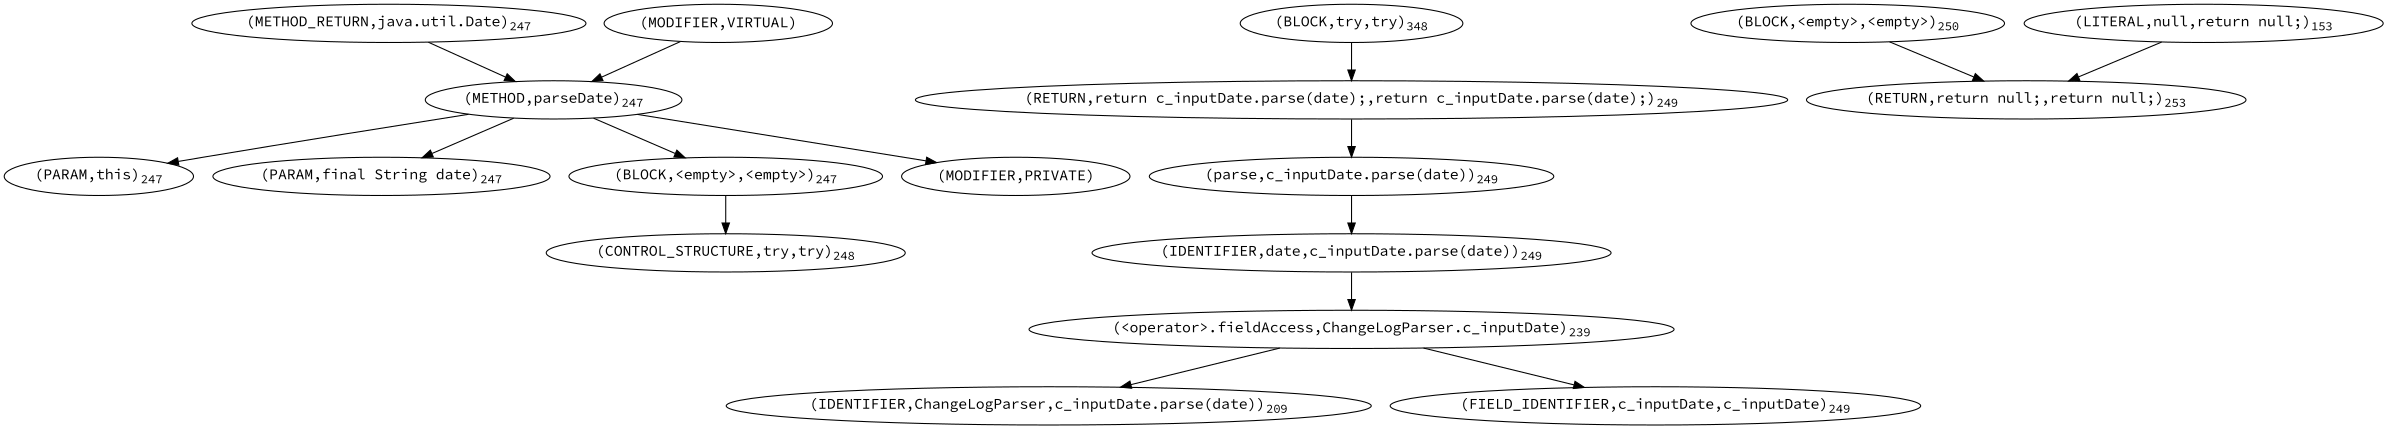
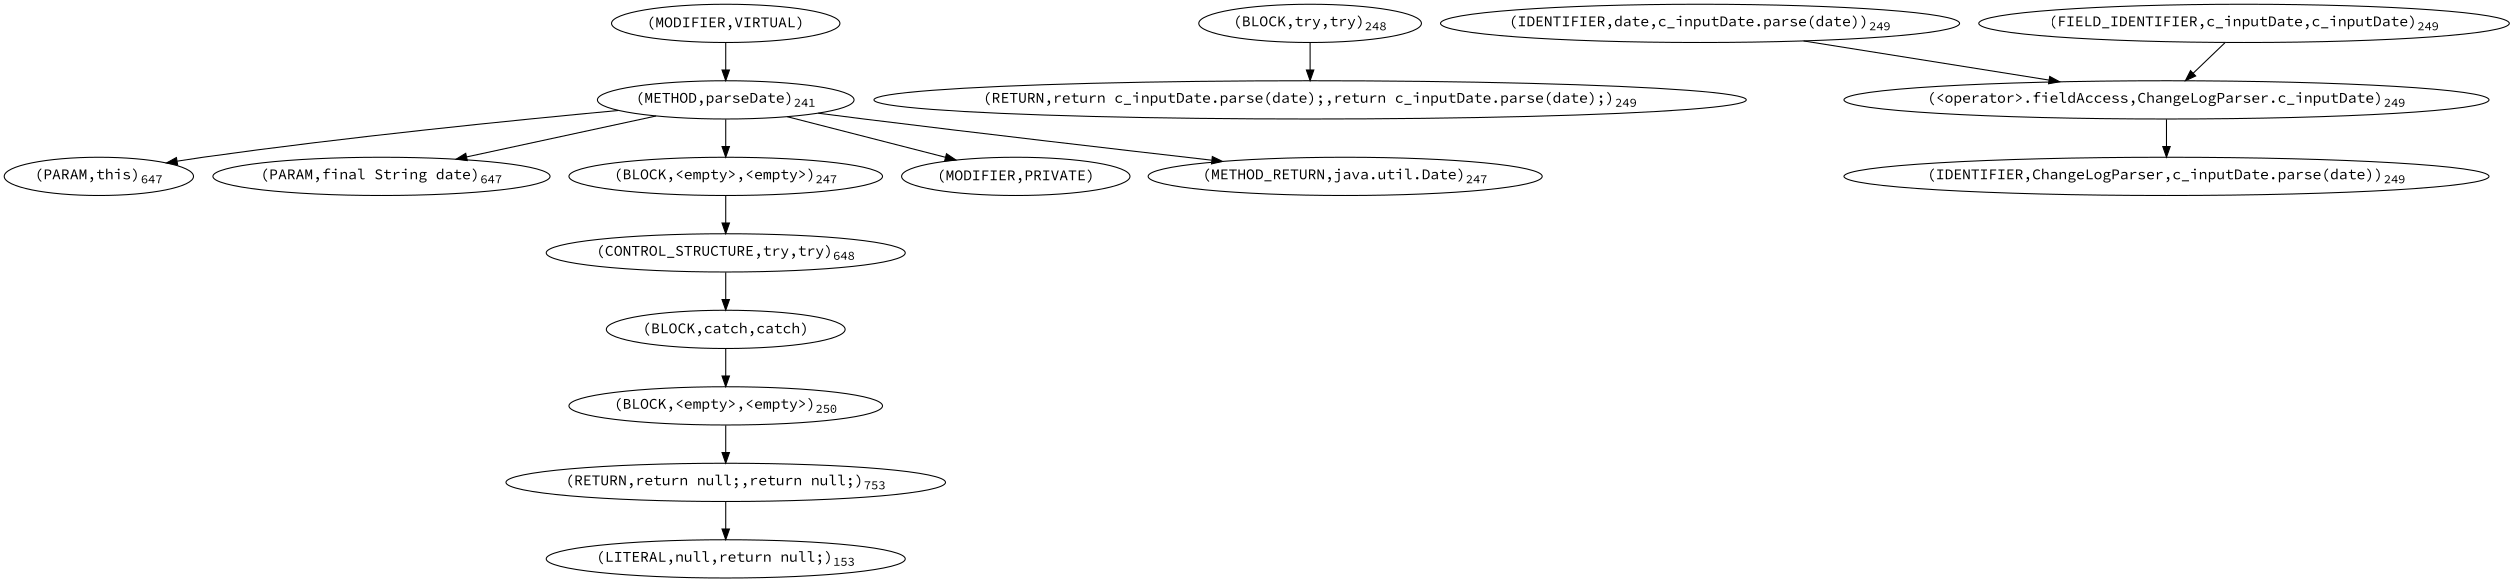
node "(BLOCK,try,try)": text "348" -> "248"
edge "(LITERAL,null,return null;)" -> "(RETURN,return null;,return null;)": reversed
edge "(METHOD_RETURN,java.util.Date)" -> "(METHOD,parseDate)": reversed
node "(METHOD,parseDate)": text "247" -> "241"
node "(RETURN,return null;,return null;)": text "253" -> "753"
node "(PARAM,this)": text "247" -> "647"
node "(PARAM,final String date)": text "247" -> "647"
node "(parse,c_inputDate.parse(date))": removed
node "(CONTROL_STRUCTURE,try,try)": text "248" -> "648"
node "(<operator>.fieldAccess,ChangeLogParser.c_inputDate)": text "239" -> "249"
node "(BLOCK,catch,catch)": added
edge "(<operator>.fieldAccess,ChangeLogParser.c_inputDate)" -> "(FIELD_IDENTIFIER,c_inputDate,c_inputDate)": reversed
node "(IDENTIFIER,ChangeLogParser,c_inputDate.parse(date))": text "209" -> "249"
